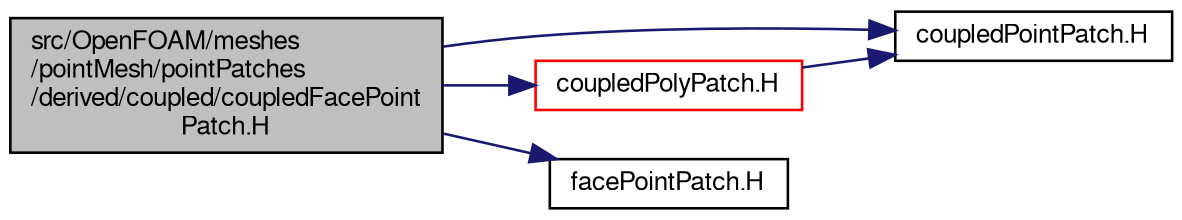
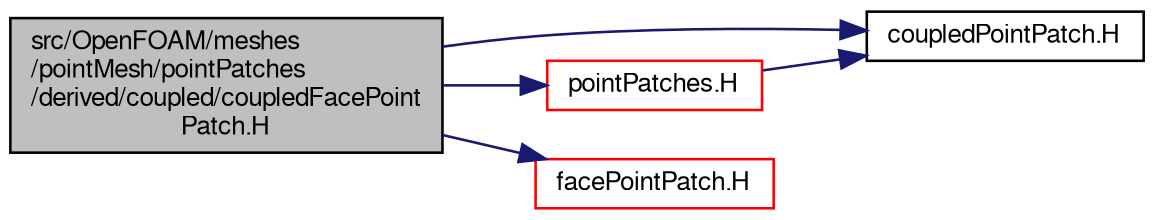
node "coupledPolyPatch.H": label "coupledPolyPatch.H" -> "pointPatches.H"
node "facePointPatch.H": color black -> red
